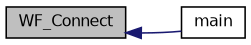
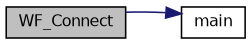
edge "main" -> "WF_Connect": reversed
